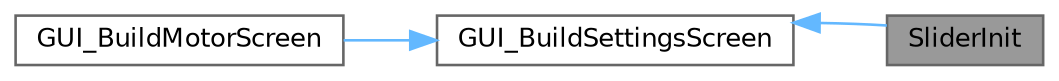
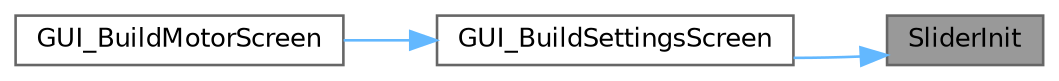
edge "SliderInit" -> "GUI_BuildSettingsScreen": reversed
